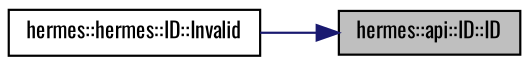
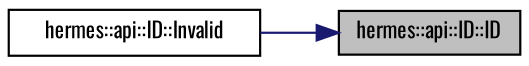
node "hermes::hermes::ID::Invalid": label "hermes::hermes::ID::Invalid" -> "hermes::api::ID::Invalid"
